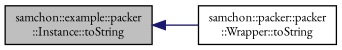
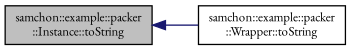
node "samchon::packer::packer ::Wrapper::toString": label "samchon::packer::packer ::Wrapper::toString" -> "samchon::example::packer ::Wrapper::toString"
